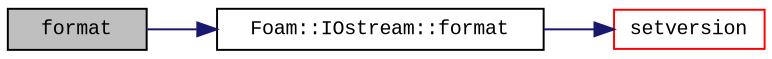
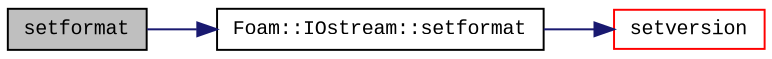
node "format": label "format" -> "setformat"
node "Foam::IOstream::format": label "Foam::IOstream::format" -> "Foam::IOstream::setformat"
